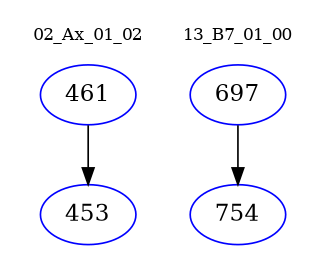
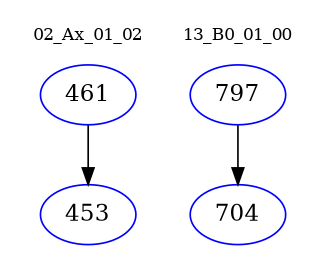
cluster "13_B7_01_00": label "13_B7_01_00" -> "13_B0_01_00"
node "697": label "697" -> "797"
node "754": label "754" -> "704"
